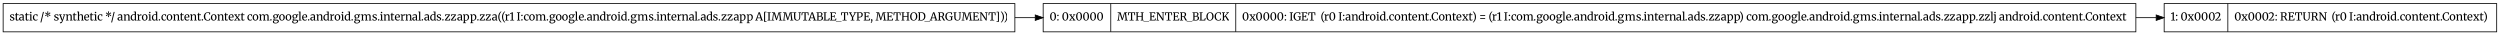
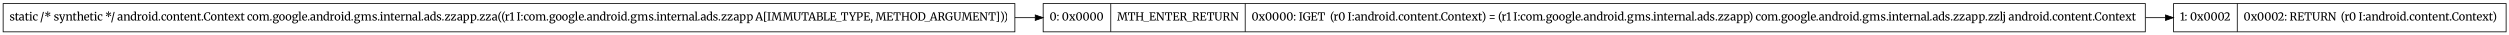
node "0: 0x0000": text "MTH_ENTER_BLOCK" -> "MTH_ENTER_RETURN"
